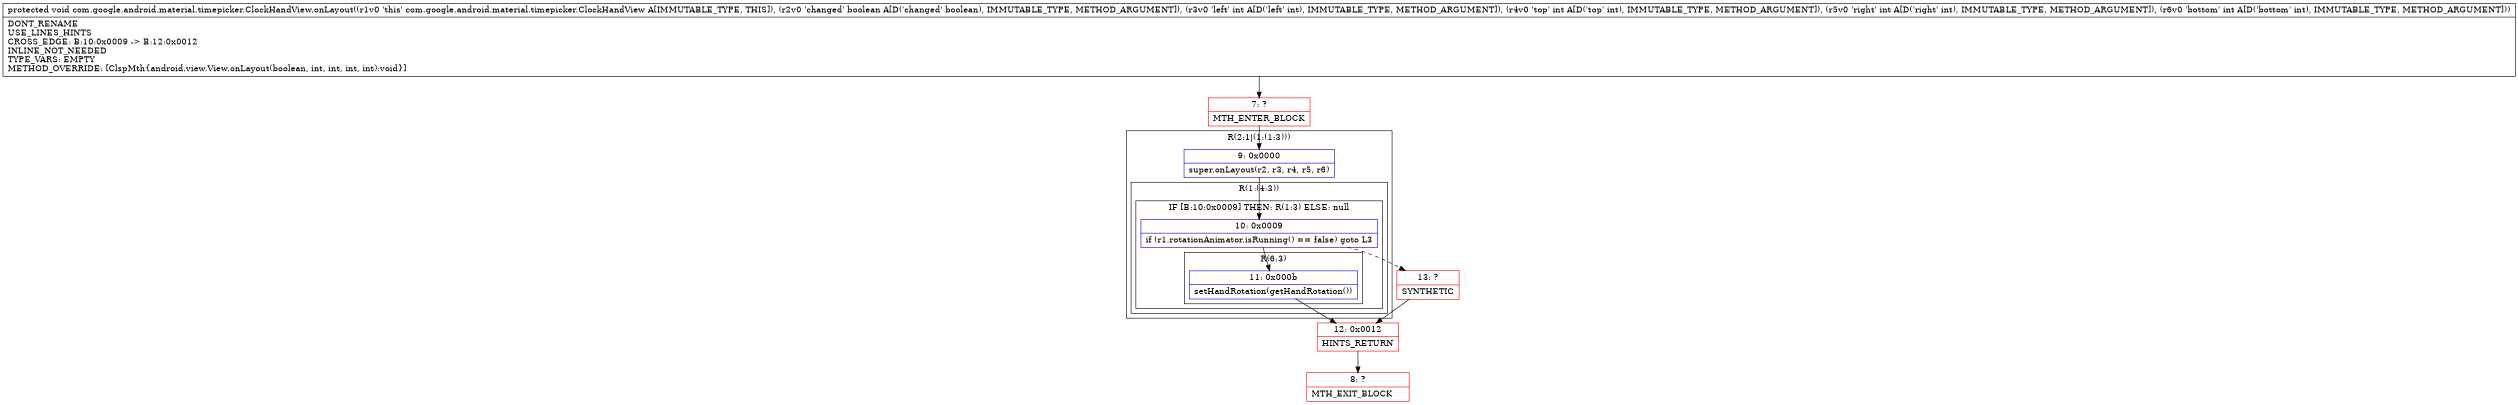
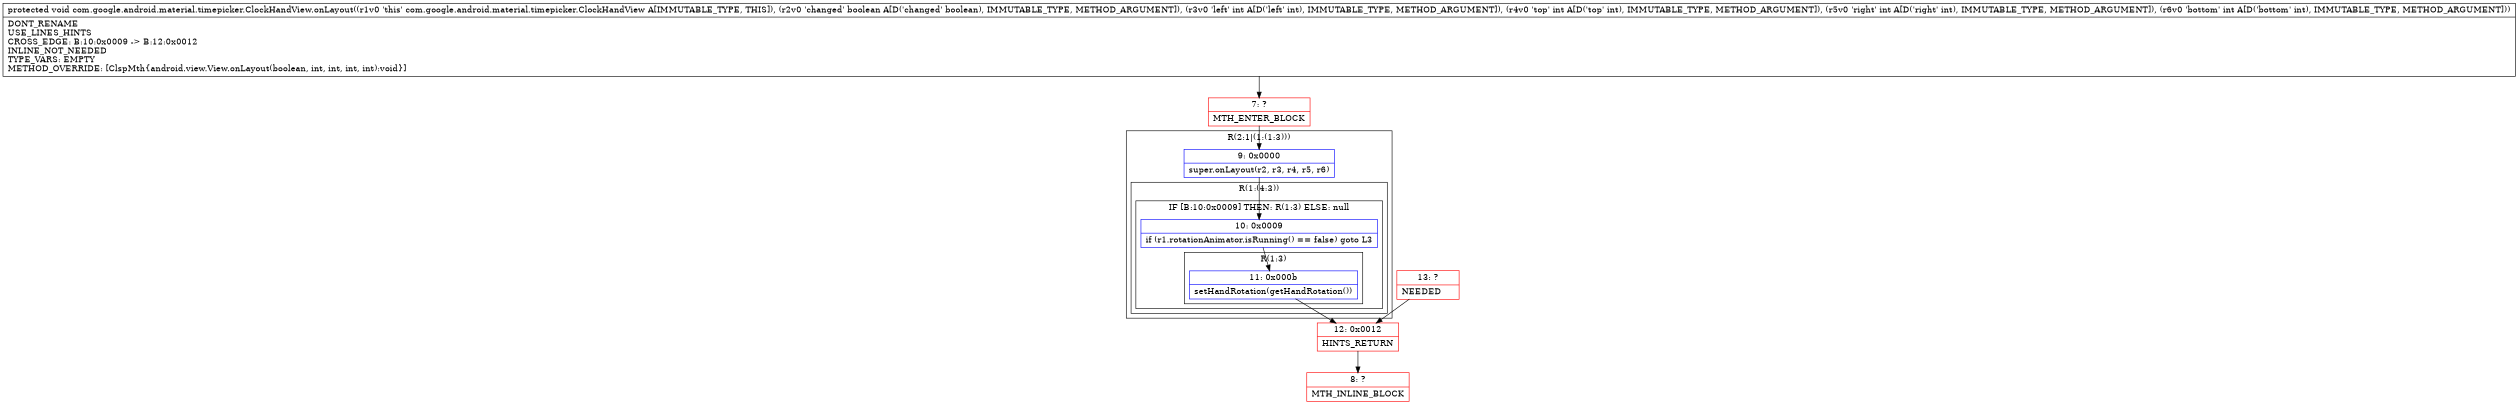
edge "10: 0x0009" -> "13: ?": removed
cluster "R(6:3)": label "R(6:3)" -> "R(1:3)"
node "13: ?": text "SYNTHETIC" -> "NEEDED"
node "8: ?": text "MTH_EXIT_BLOCK" -> "MTH_INLINE_BLOCK"
